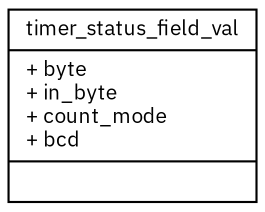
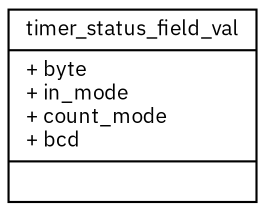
node "timer_status_field_val": text "+ in_byte" -> "+ in_mode"
